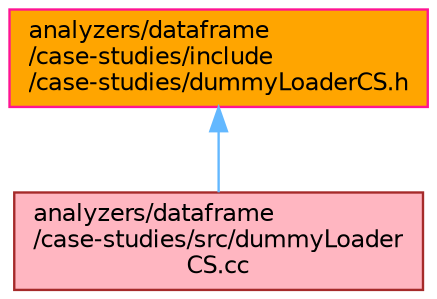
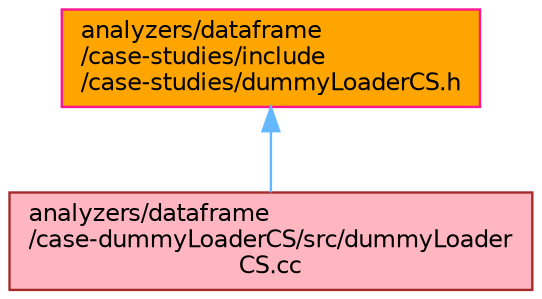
node "analyzers/dataframe /case-studies/src/dummyLoader CS.cc": label "analyzers/dataframe /case-studies/src/dummyLoader CS.cc" -> "analyzers/dataframe /case-dummyLoaderCS/src/dummyLoader CS.cc"
